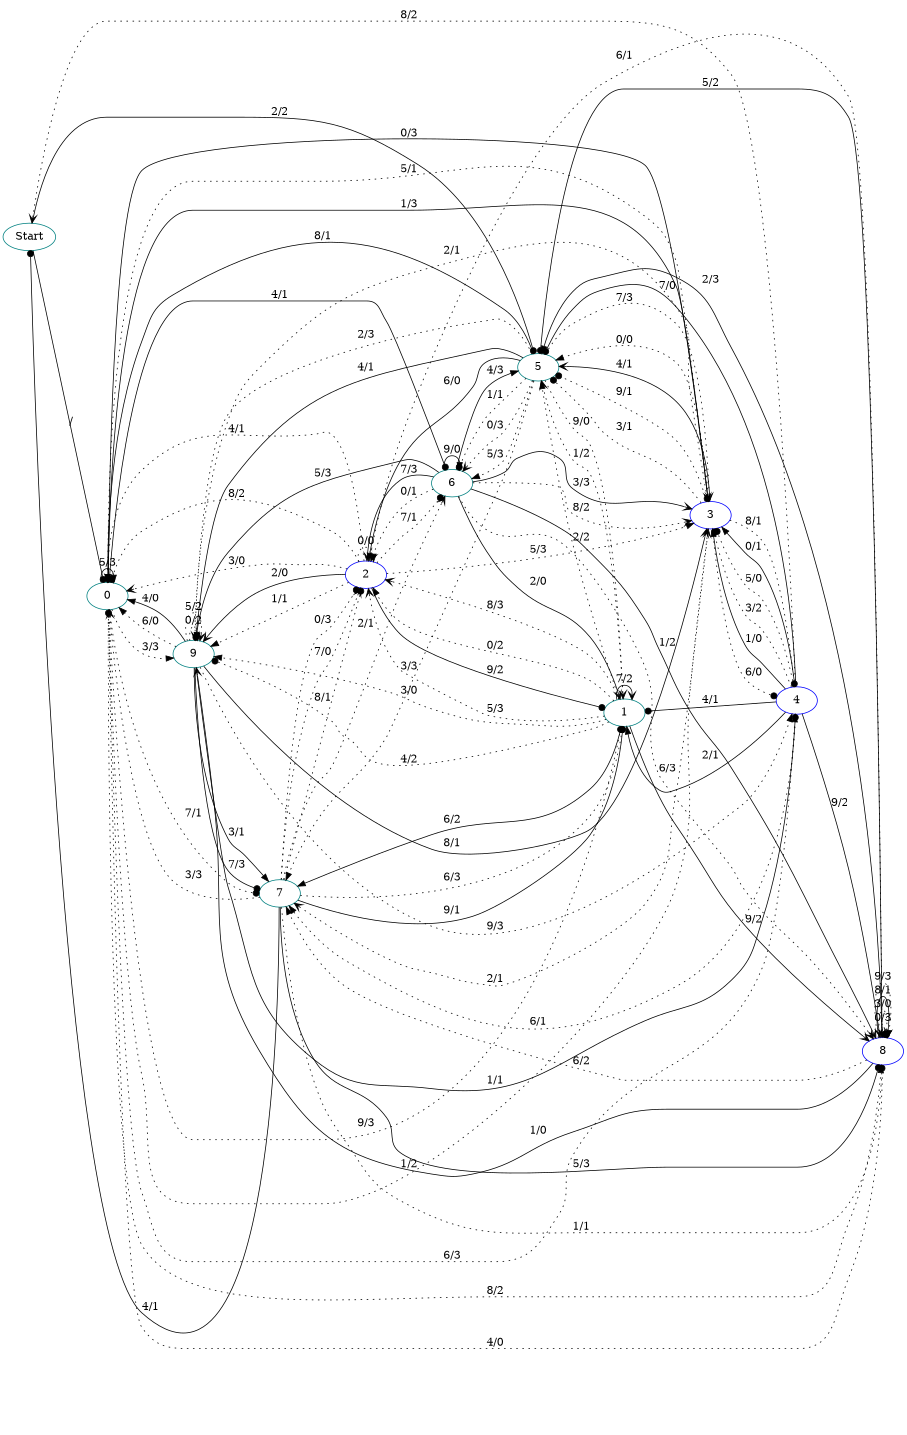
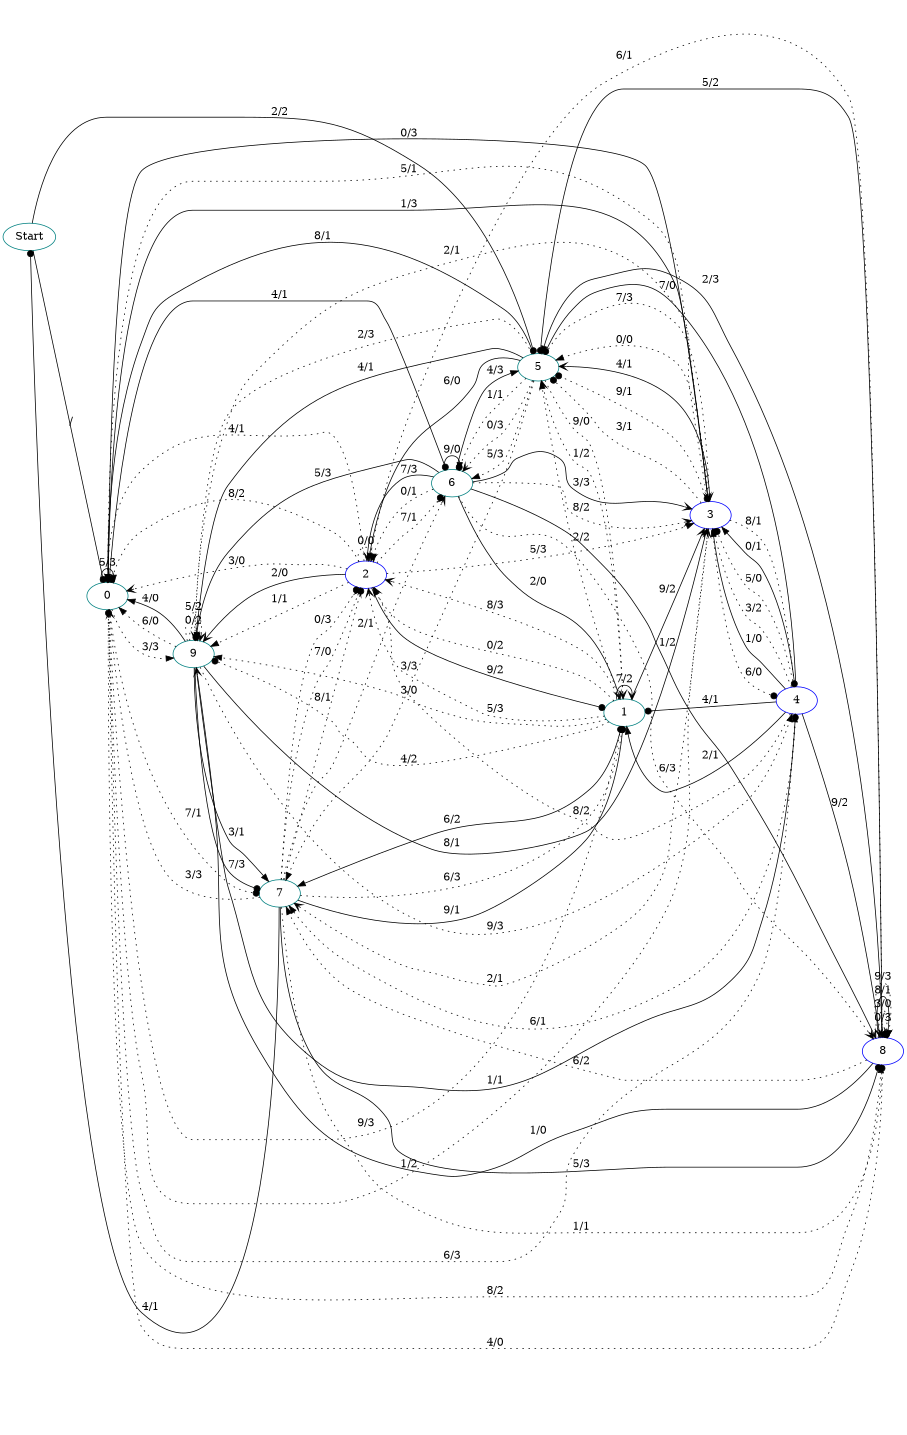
edge "4" -> "Start": now "4" -> "2"
edge "1" -> "8": now "1" -> "3"
